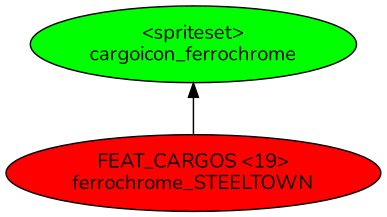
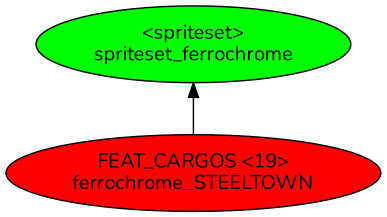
node "<spriteset> cargoicon_ferrochrome": label "<spriteset> cargoicon_ferrochrome" -> "<spriteset> spriteset_ferrochrome"
